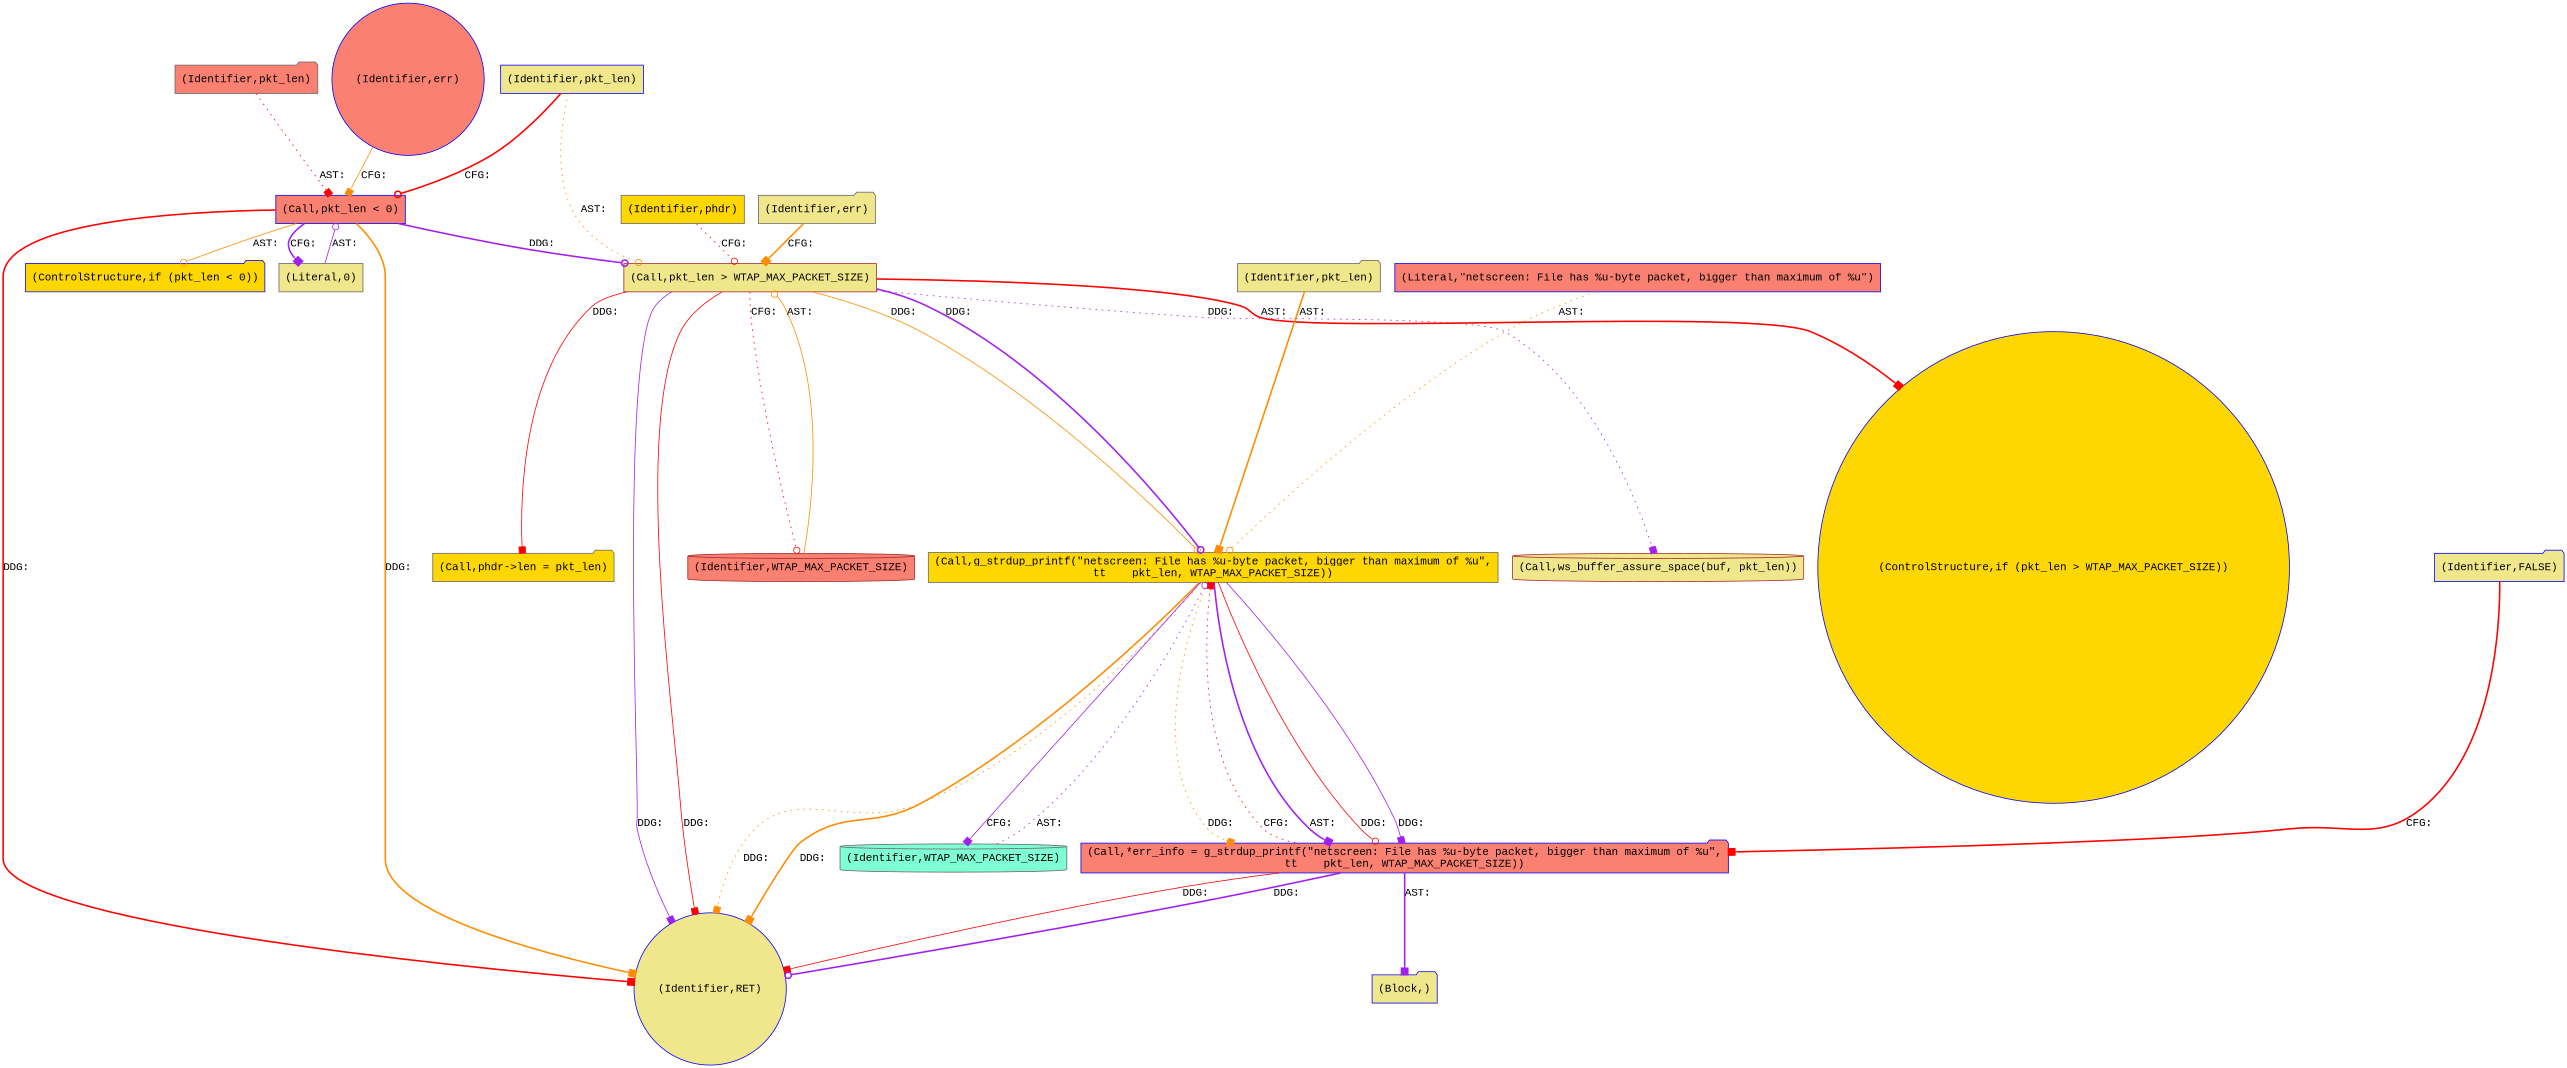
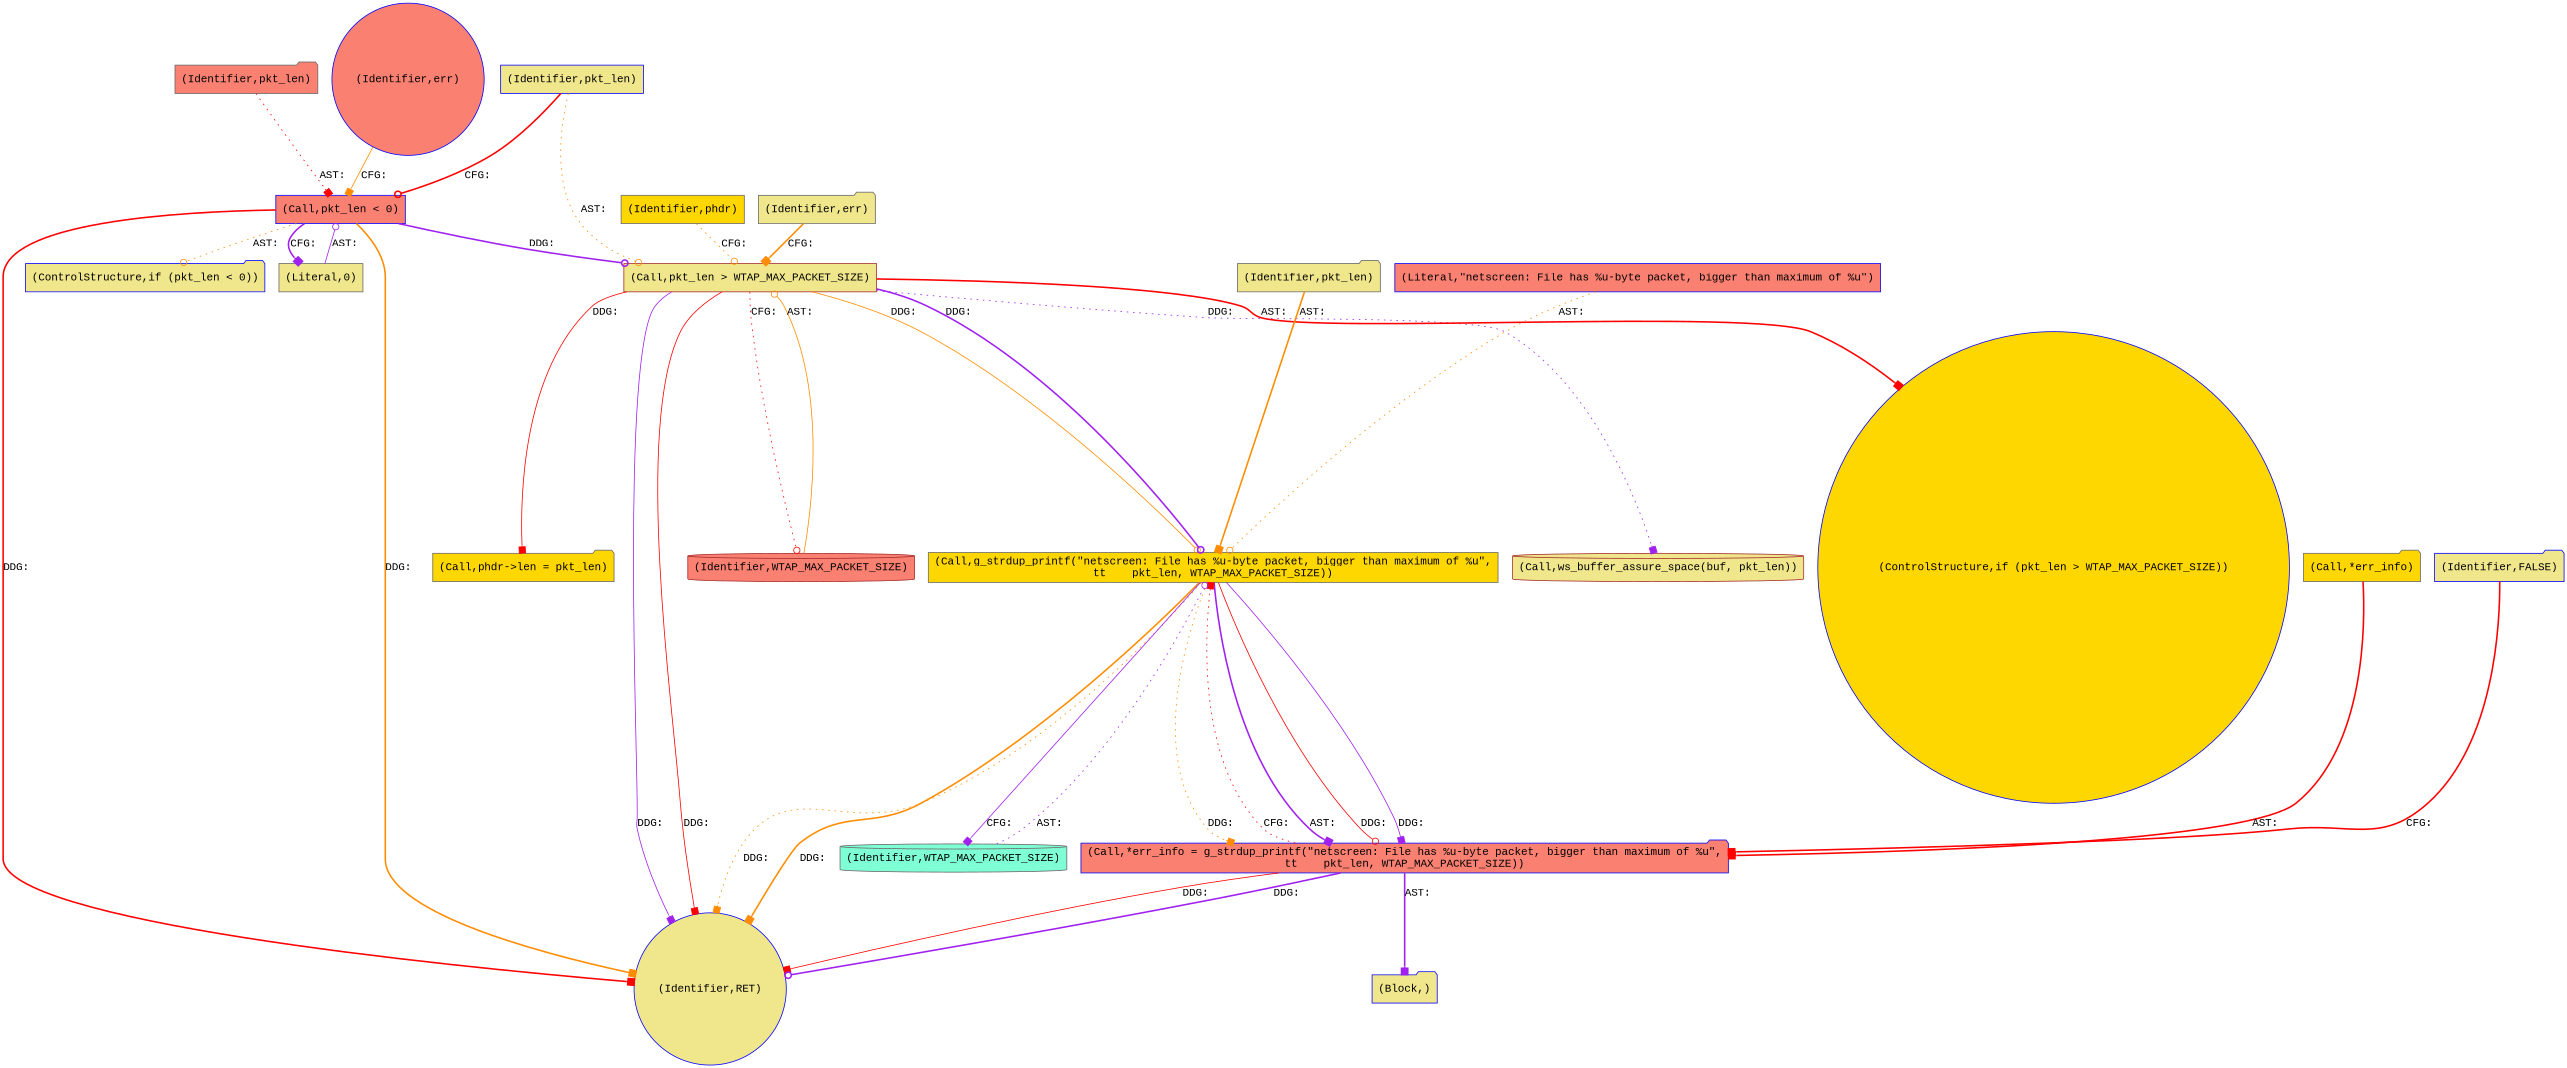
edge "(Identifier,phdr)" -> "(Call,pkt_len > WTAP_MAX_PACKET_SIZE)": color red -> darkorange
edge "(Call,pkt_len < 0)" -> "(ControlStructure,if (pkt_len < 0))": style solid -> dotted
node "(ControlStructure,if (pkt_len < 0))": fillcolor gold -> khaki
node "(Call,*err_info)": added
